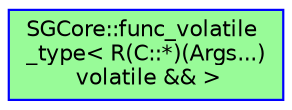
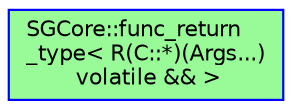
node "SGCore::func_volatile _type< R(C::*)(Args...) volatile && >": label "SGCore::func_volatile _type< R(C::*)(Args...) volatile && >" -> "SGCore::func_return _type< R(C::*)(Args...) volatile && >"
